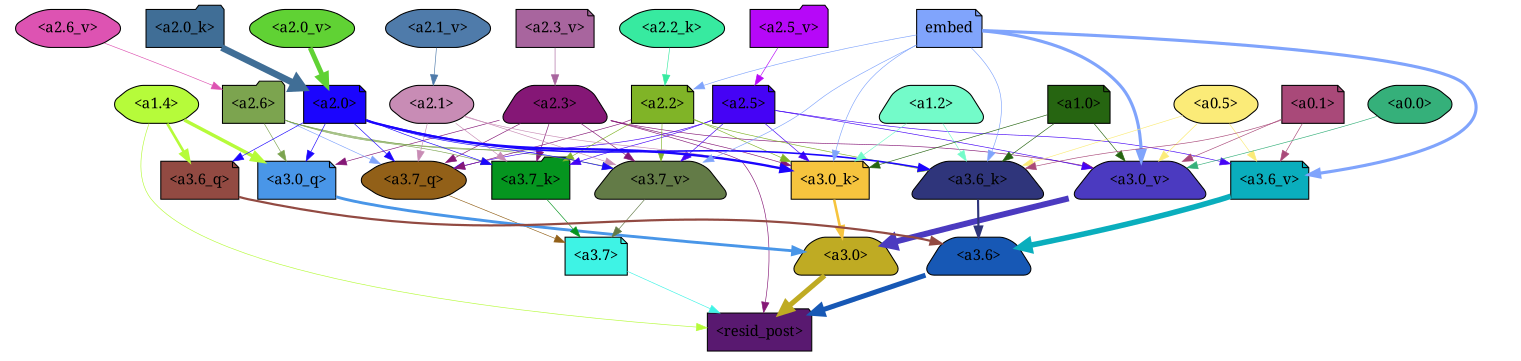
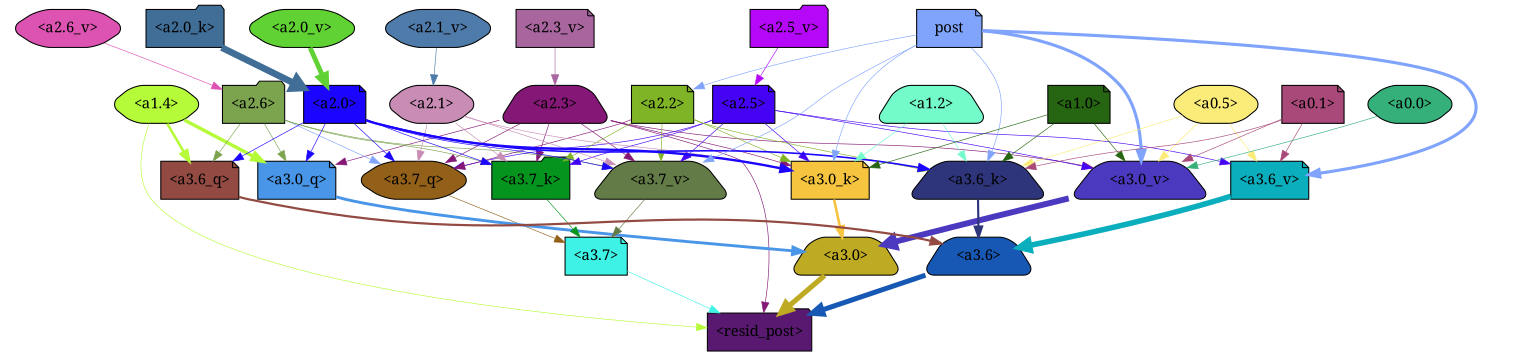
node "<a2.2_k>": removed
node "embed": label "embed" -> "post"
edge "<a2.6>" -> "<a3.0_k>": now "<a2.6>" -> "<a3.6_q>"
